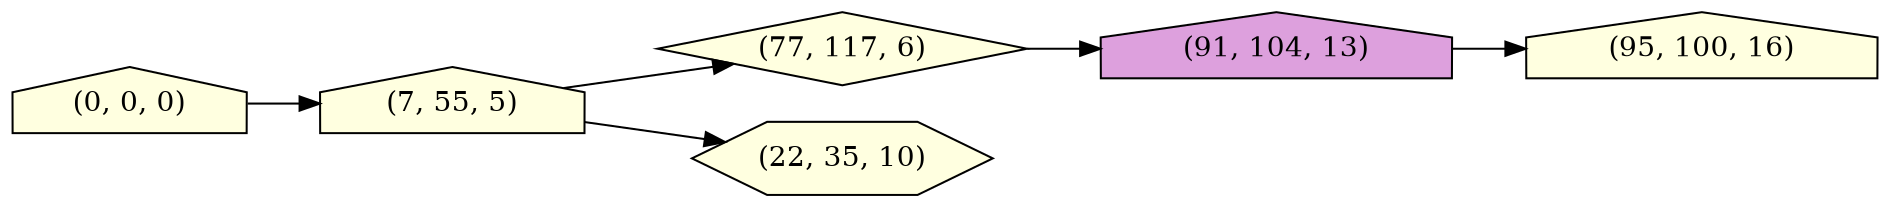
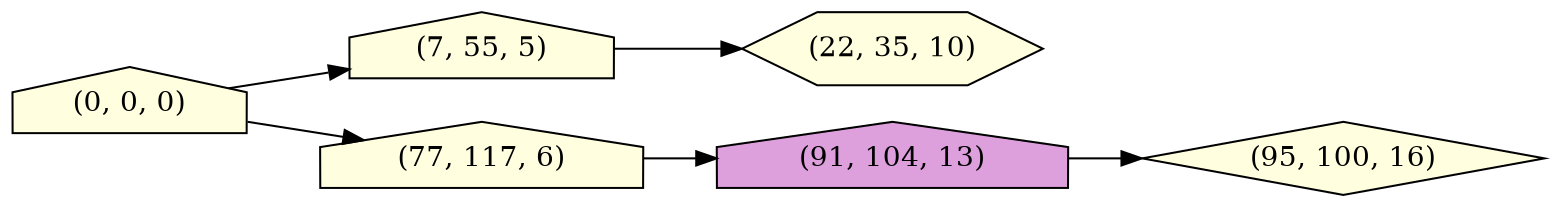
node "(77, 117, 6)": shape diamond -> house
node "(95, 100, 16)": shape house -> diamond
edge "(7, 55, 5)" -> "(77, 117, 6)": now "(0, 0, 0)" -> "(77, 117, 6)"
